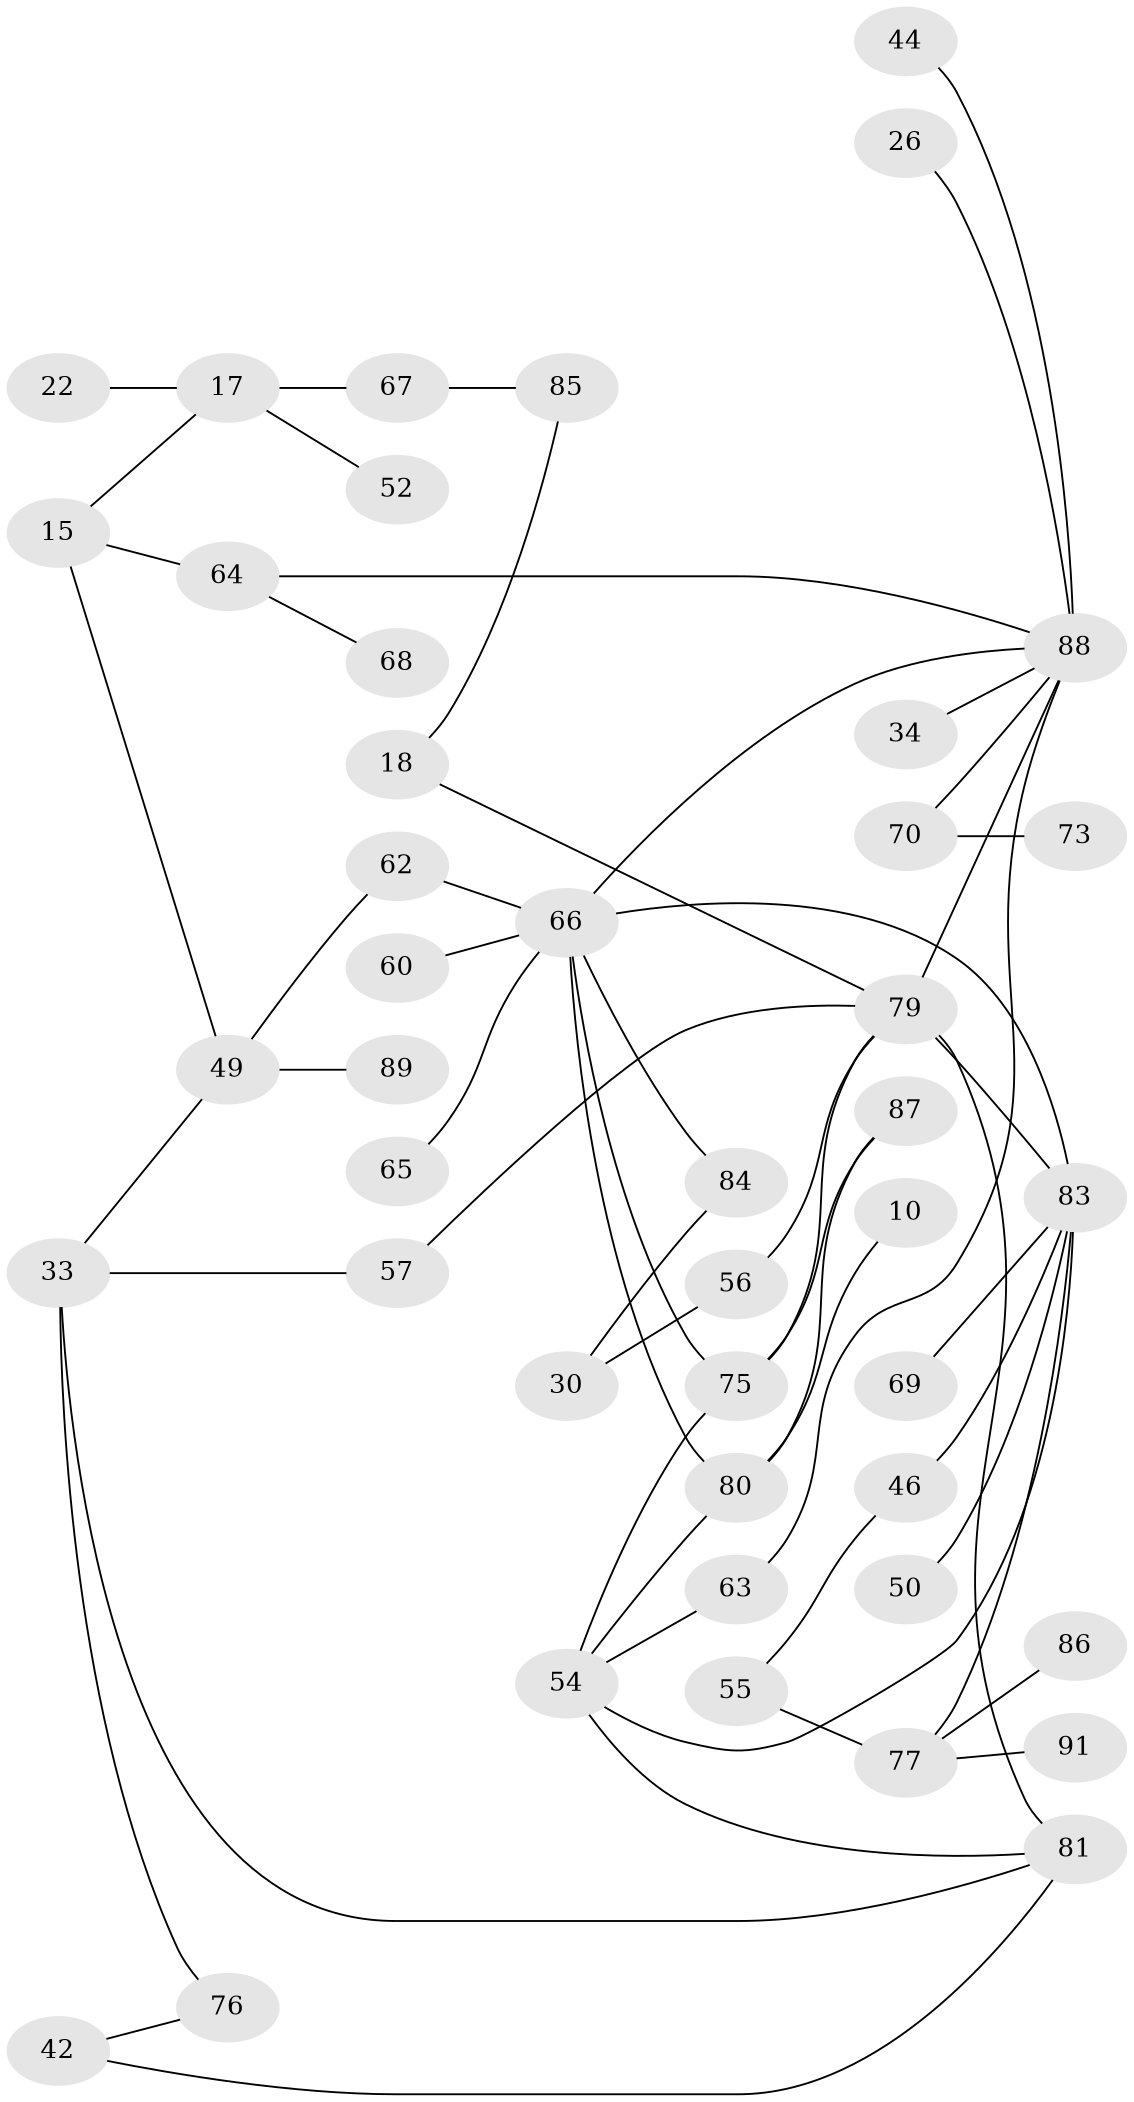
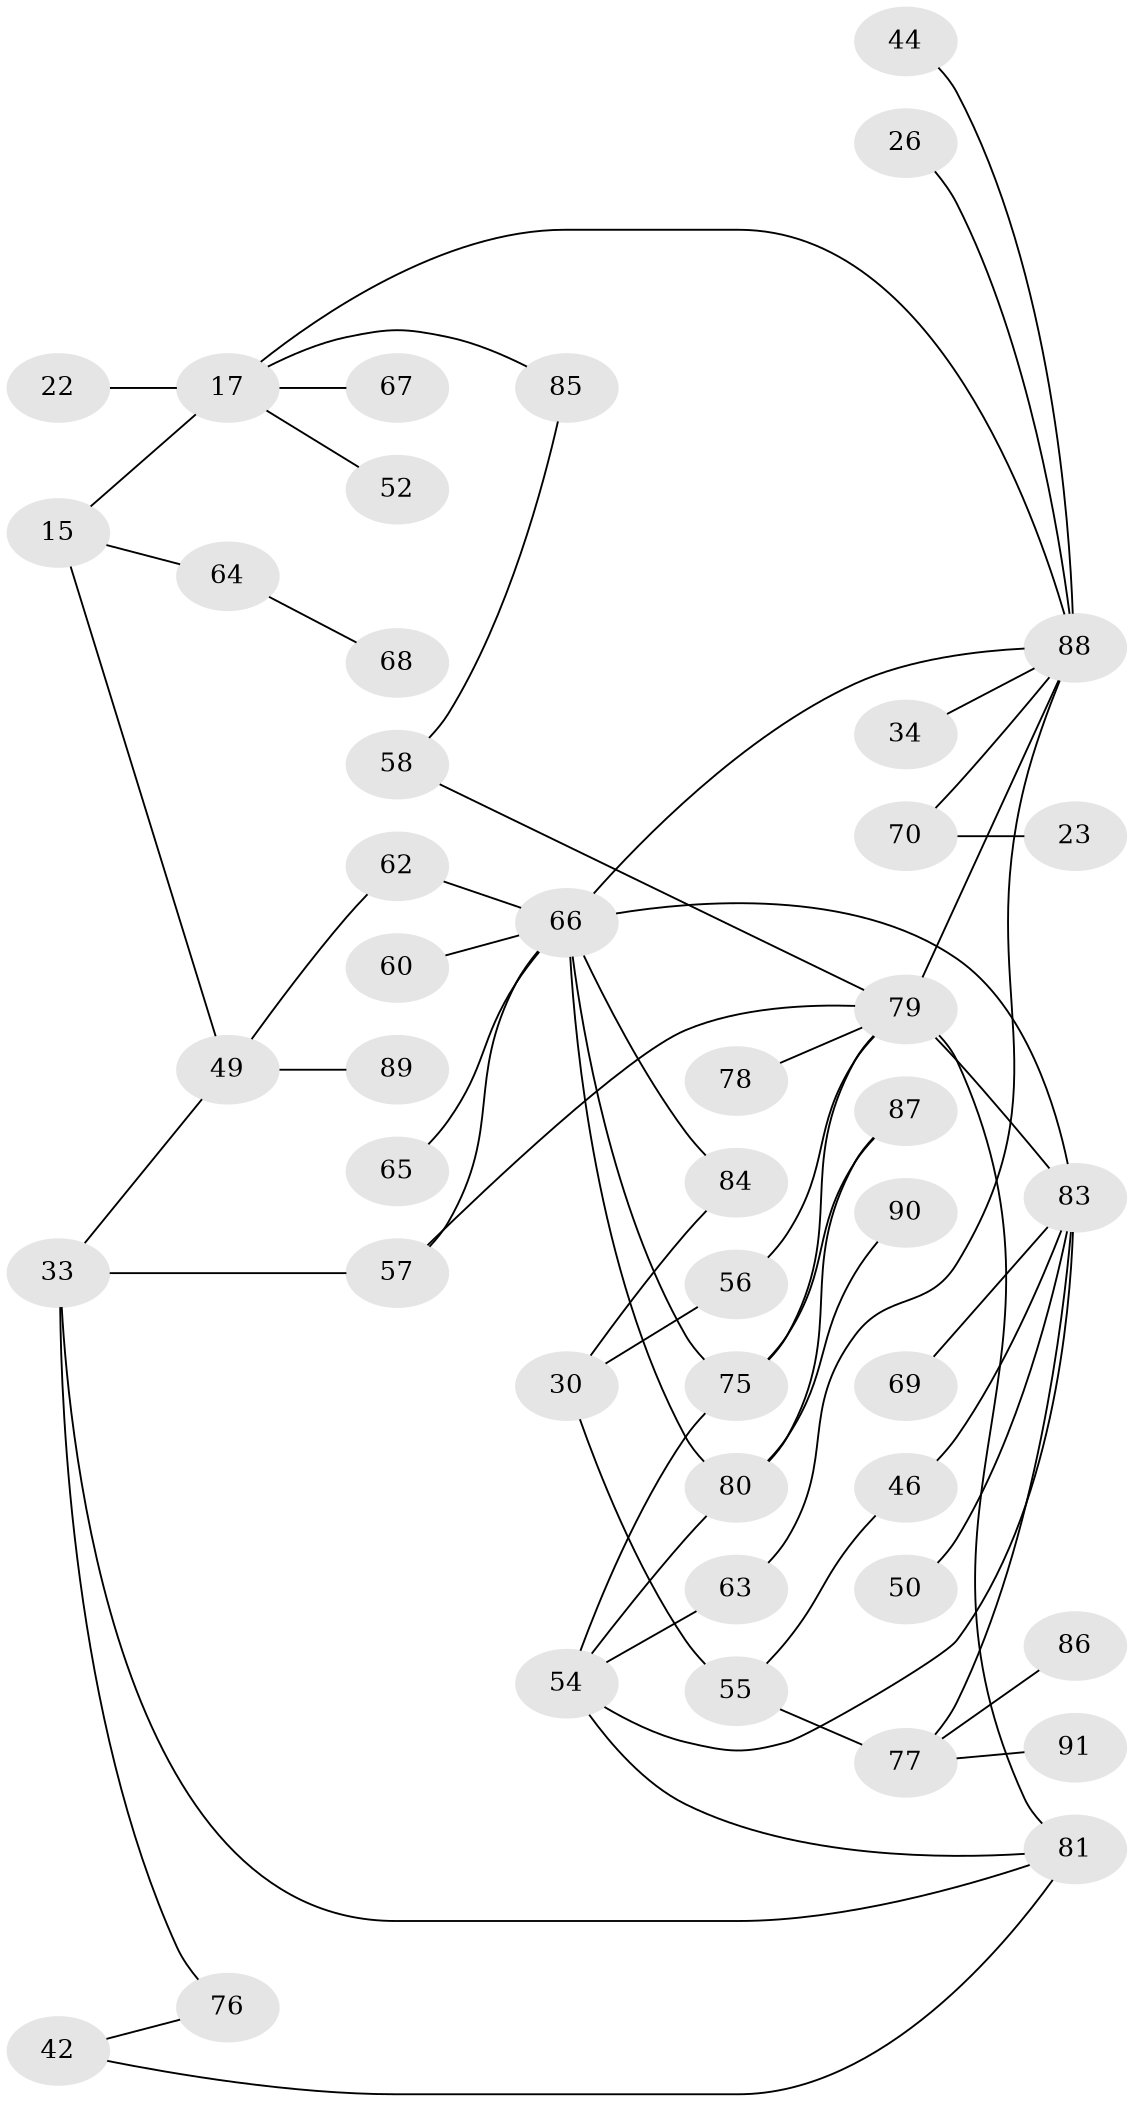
edge "67" -- "85": now "17" -- "85"
edge "64" -- "88": now "17" -- "88"
node "18": label "18" -> "58"
node "73": label "73" -> "23"
node "78": added
edge "66" -- "57": added
node "10": label "10" -> "90"
edge "30" -- "55": added
